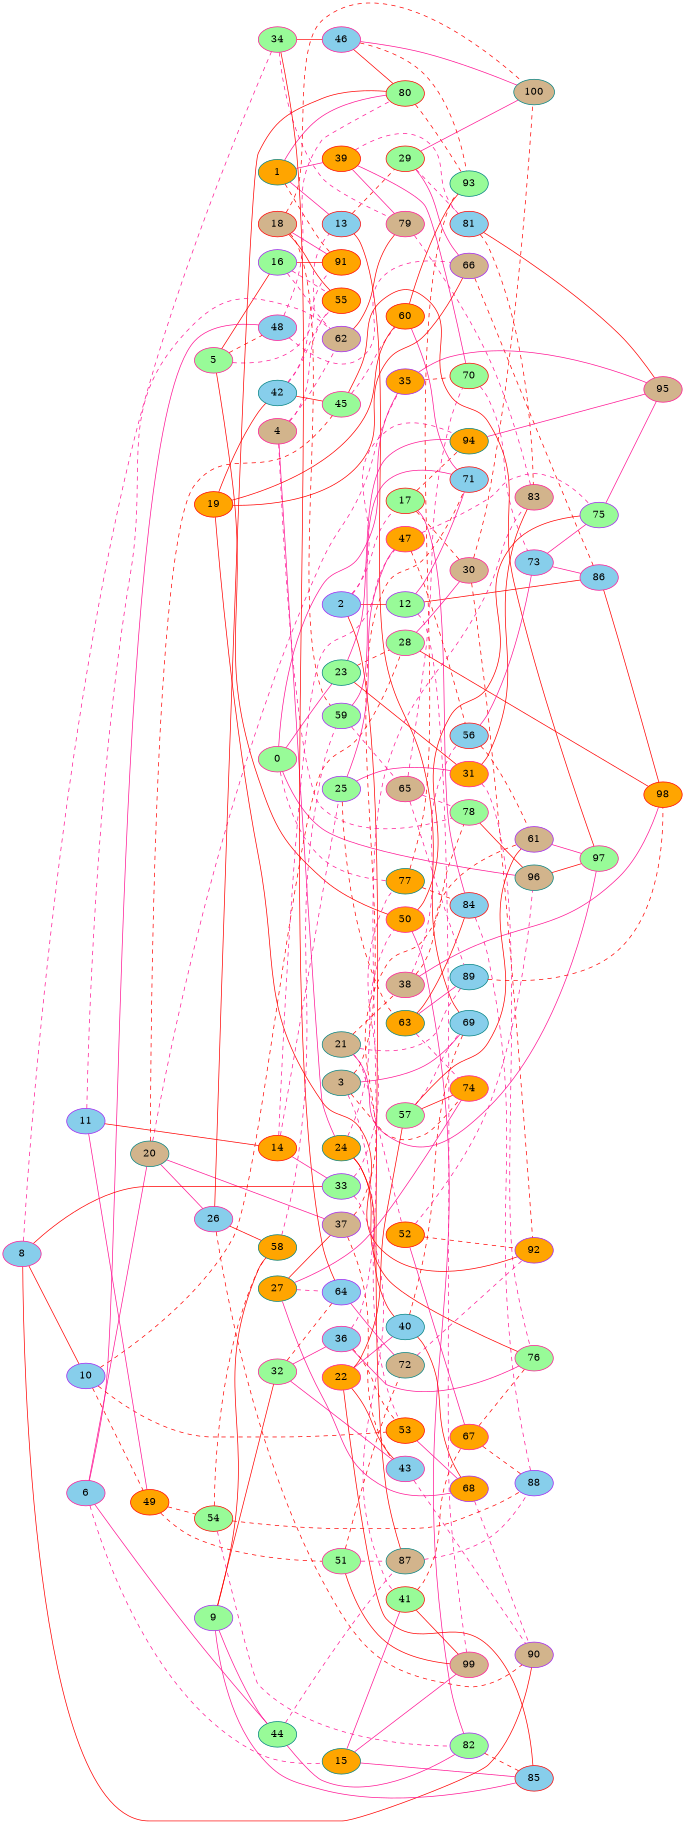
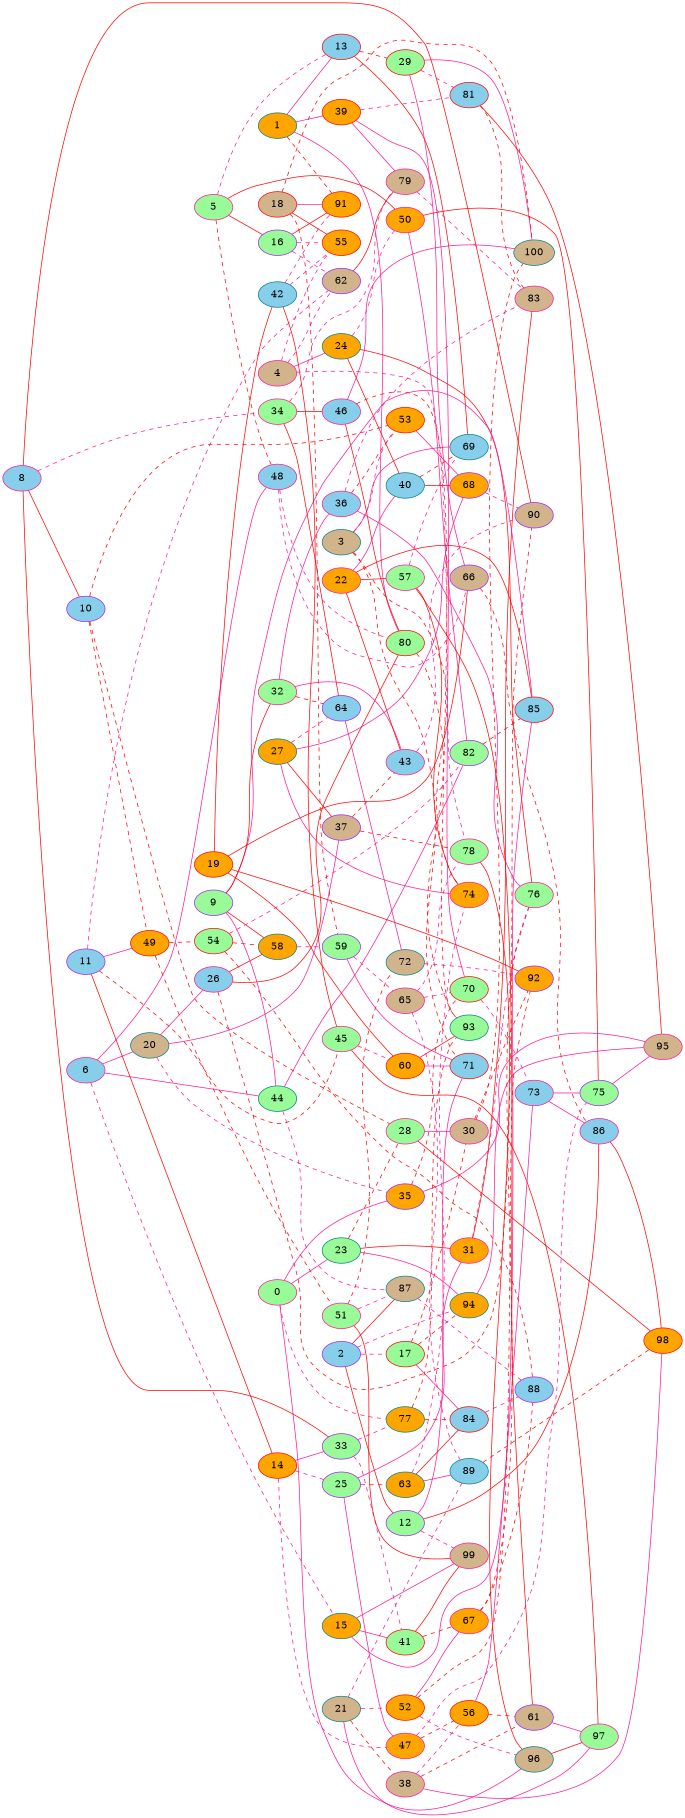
edge "45" -- "20": now "45" -- "11"
node "56": fillcolor skyblue -> orange
